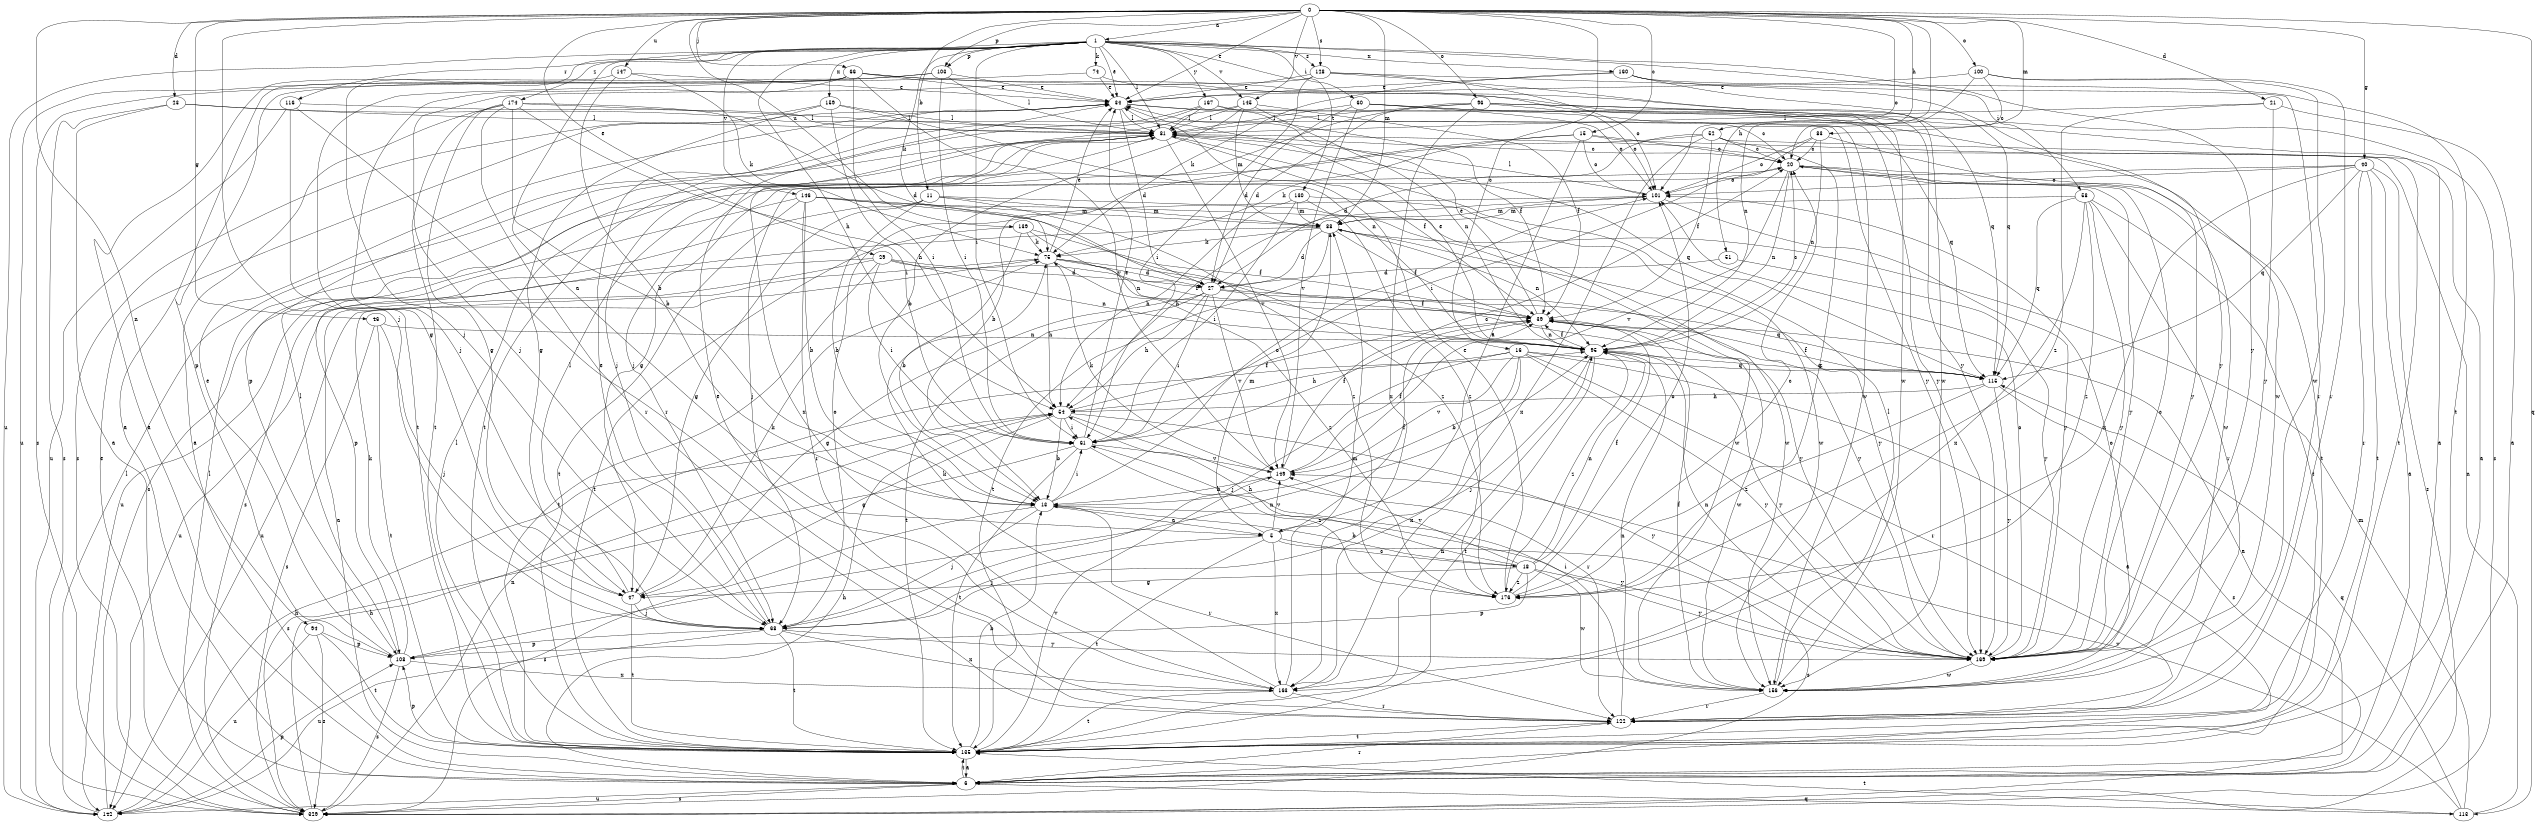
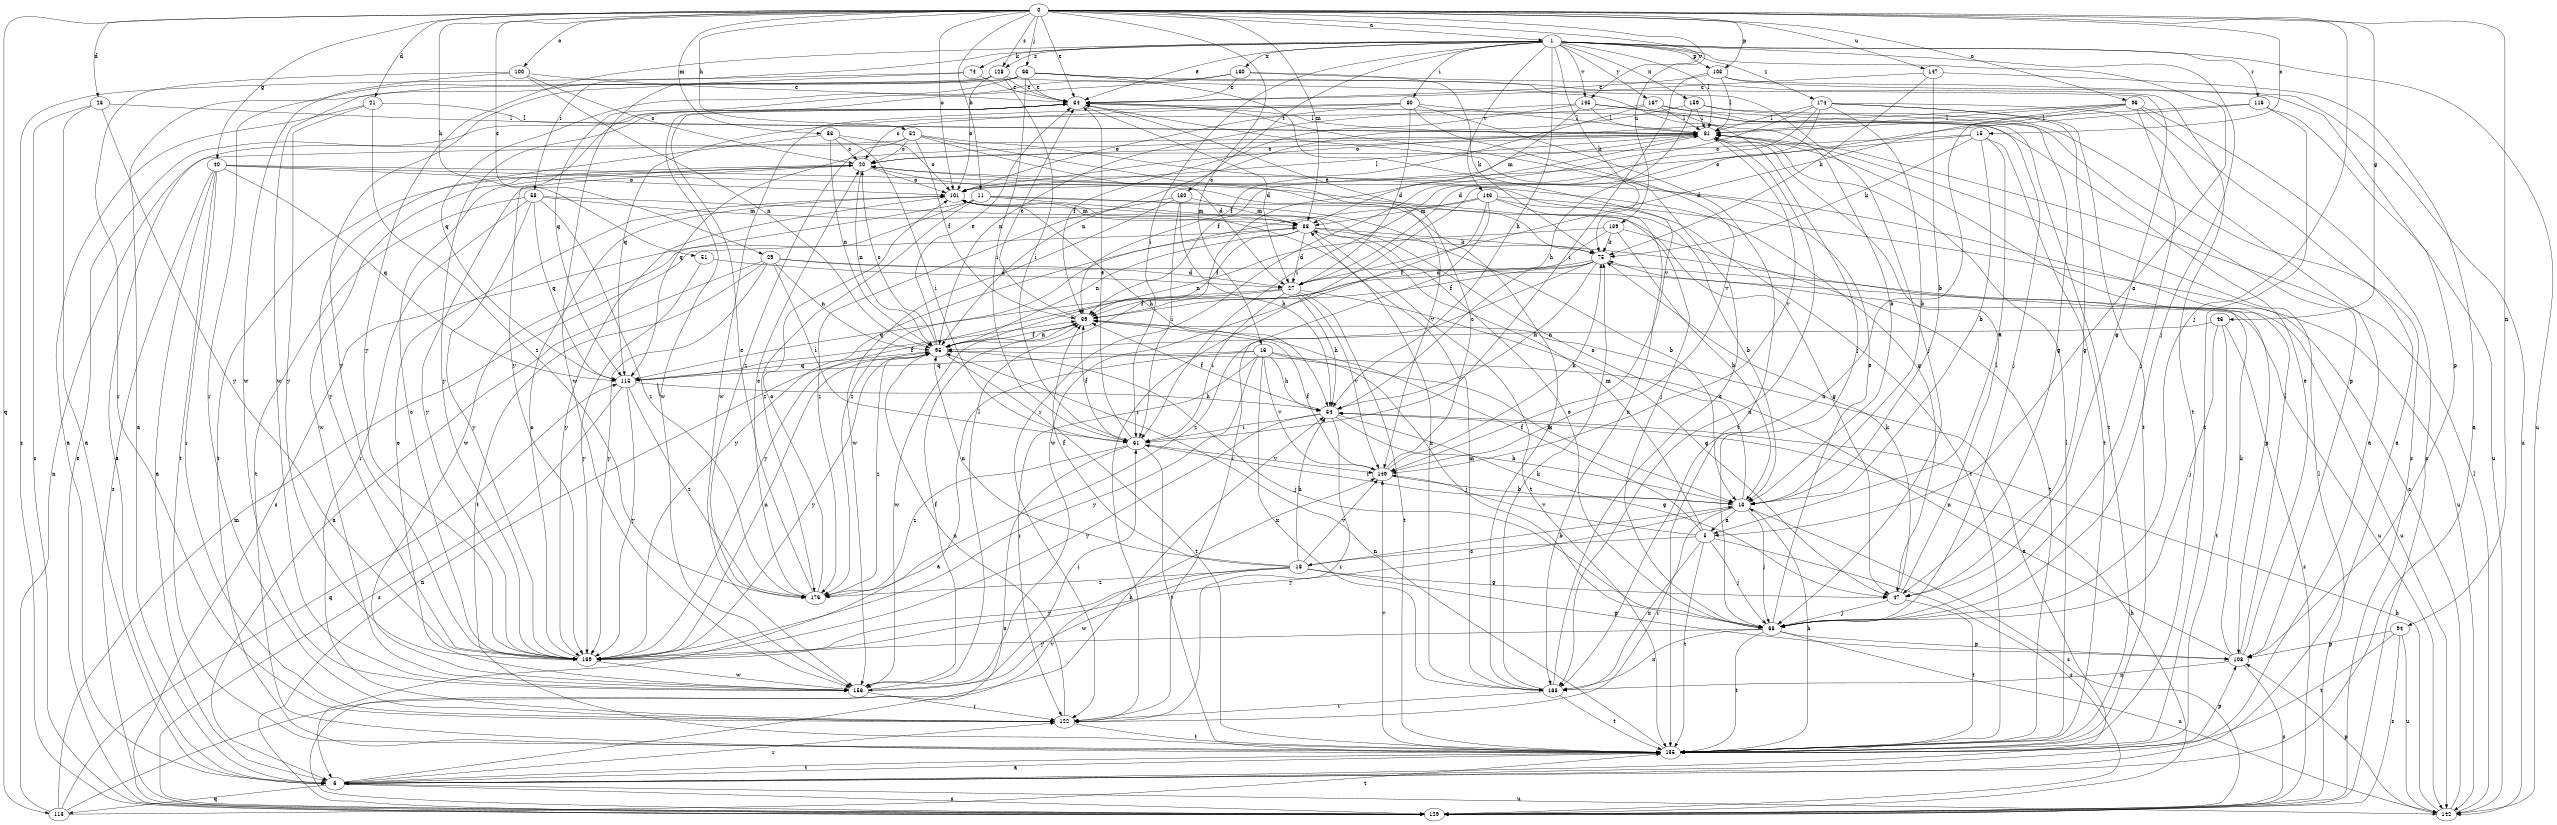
edge "60" -> "135": added, label "t"
node "329": label "329" -> "129"
